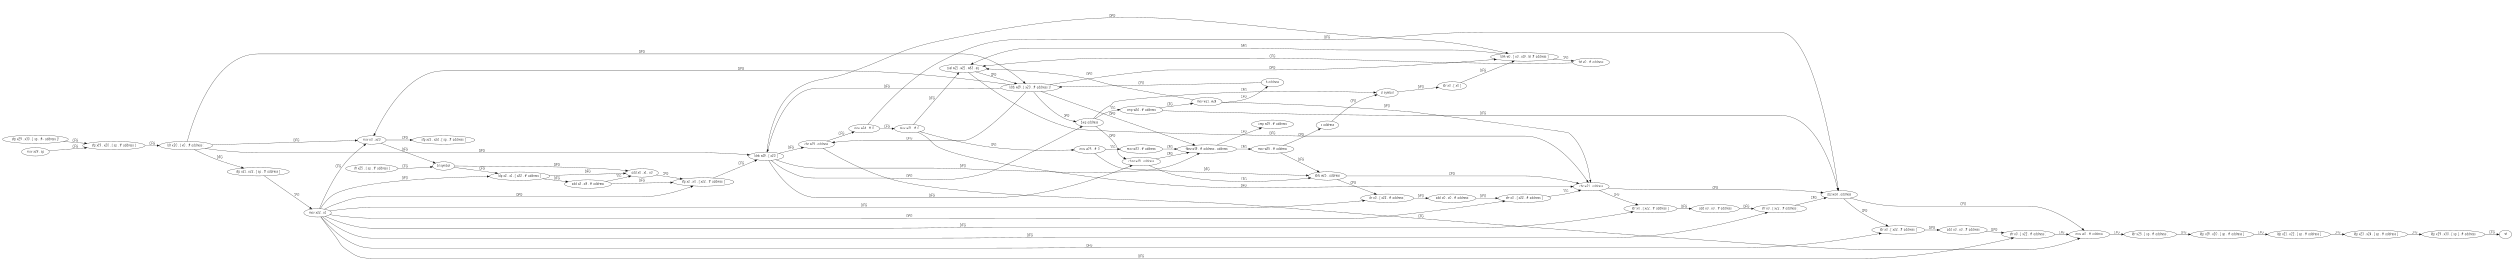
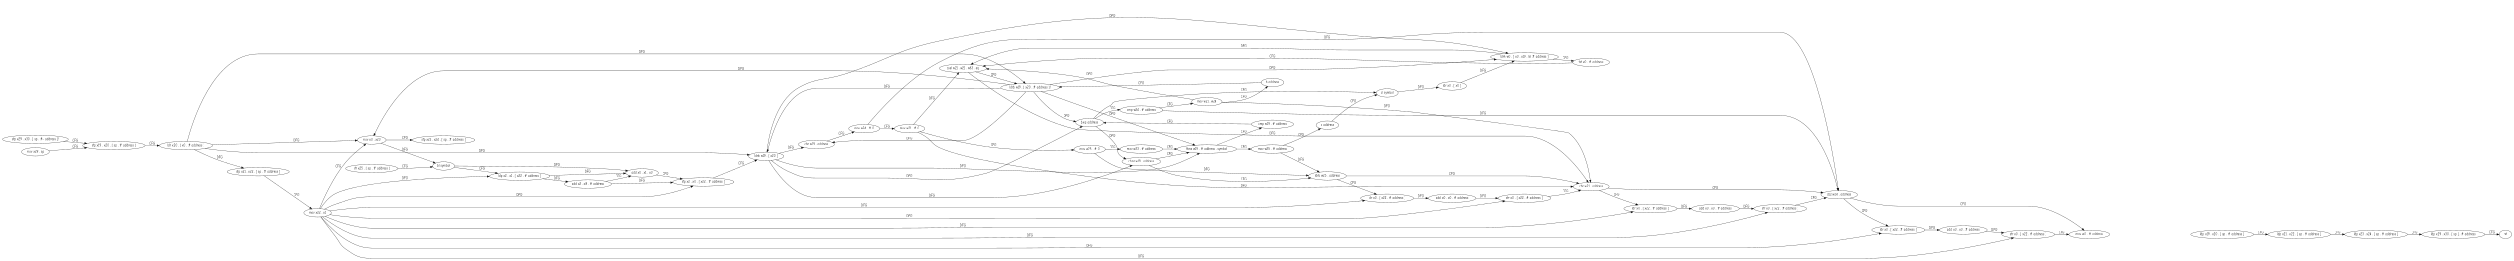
edge "cmp w19 , # address" -> "b.eq address": added, label "CFG"
node "tbnz w19 , # address , address": label "tbnz w19 , # address , address" -> "tbnz w19 , # address , symbol"
edge "cbz w19 , address" -> "mov w0 , # address": removed, label "CFG"
node "ldr x25 , [ sp , # address ]": removed
